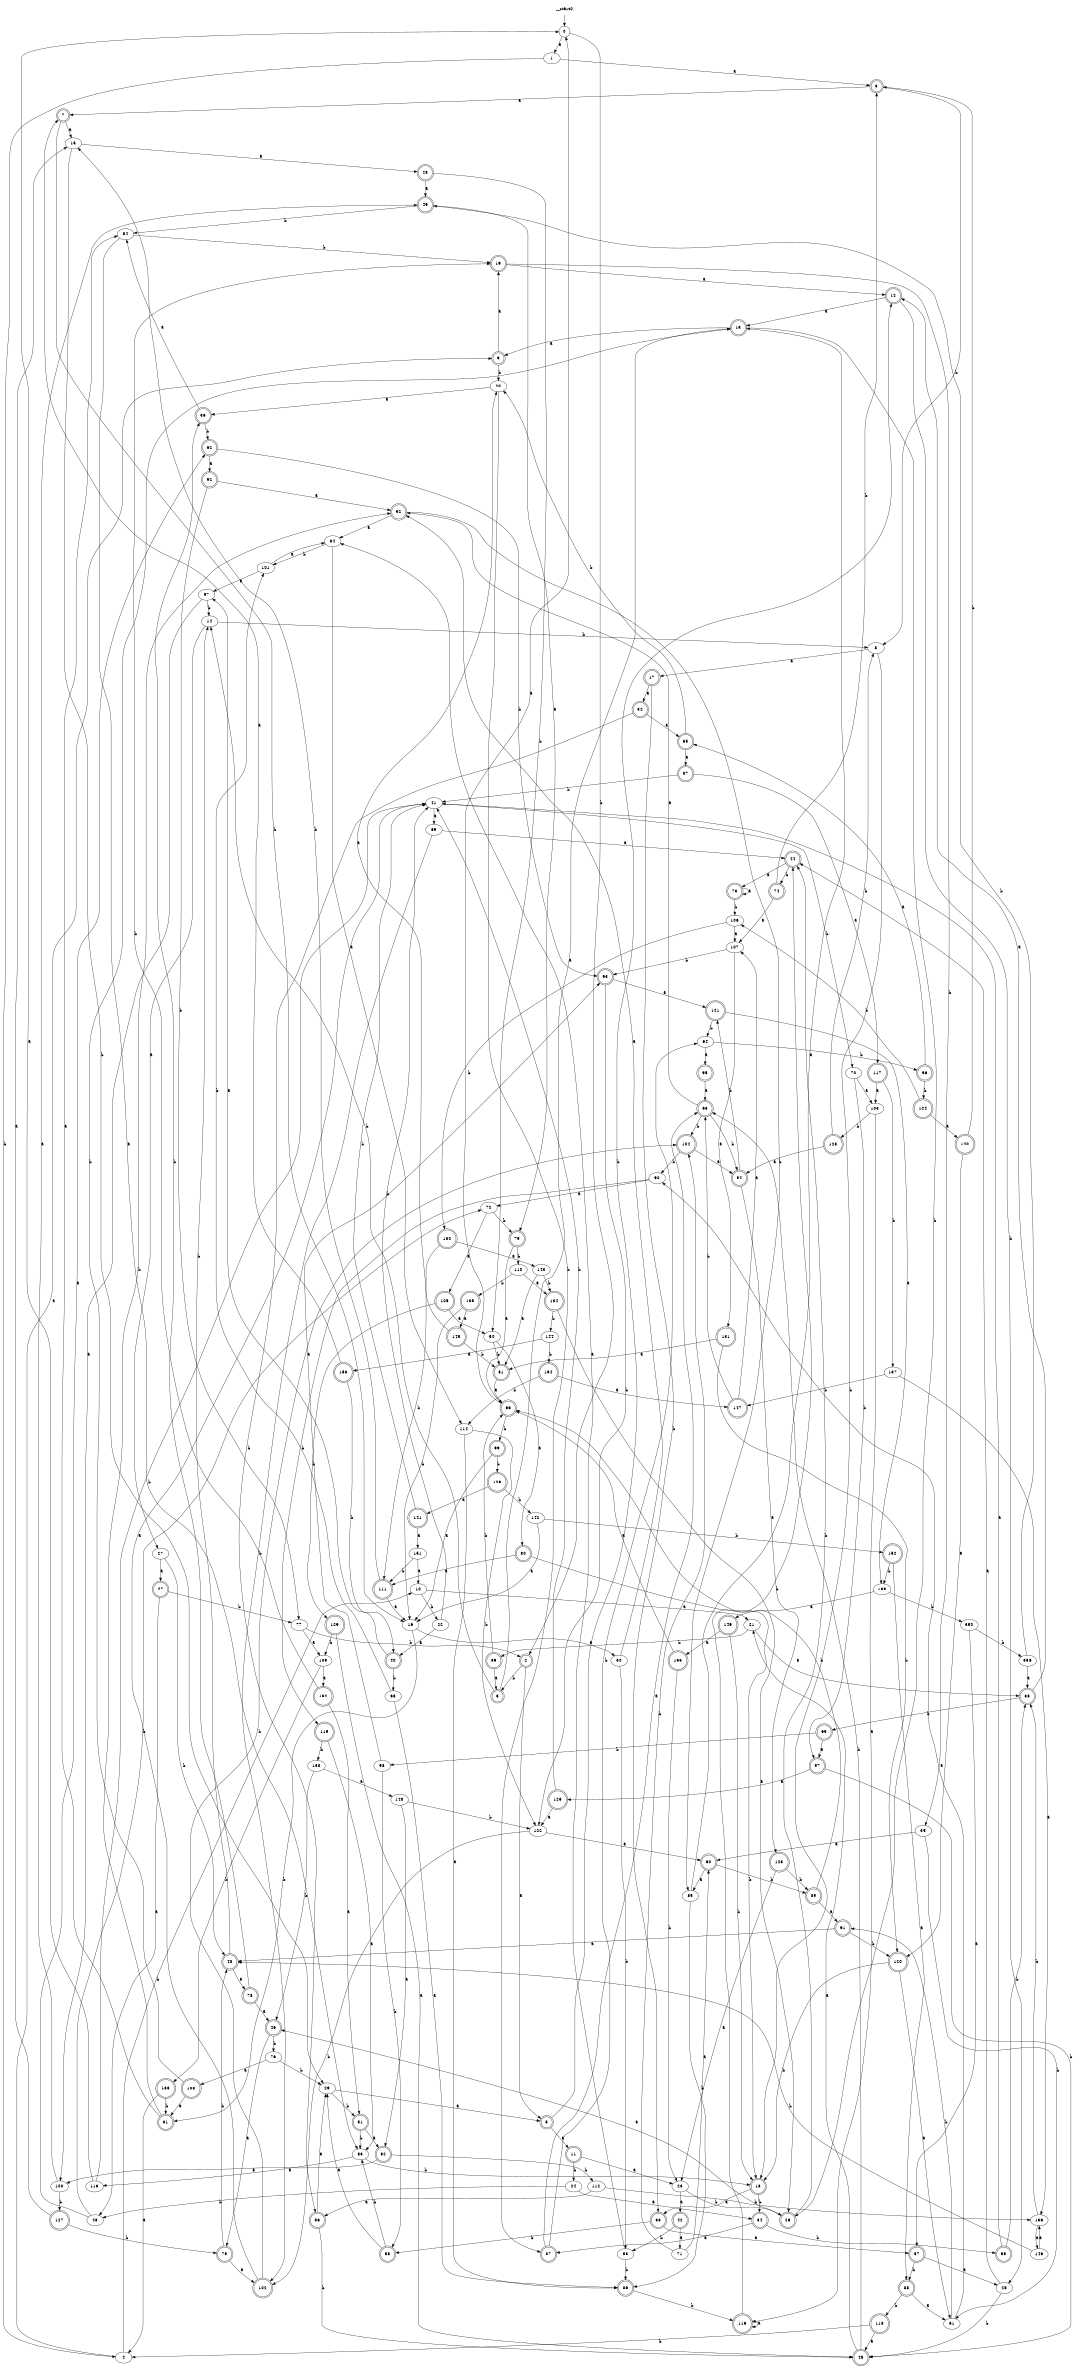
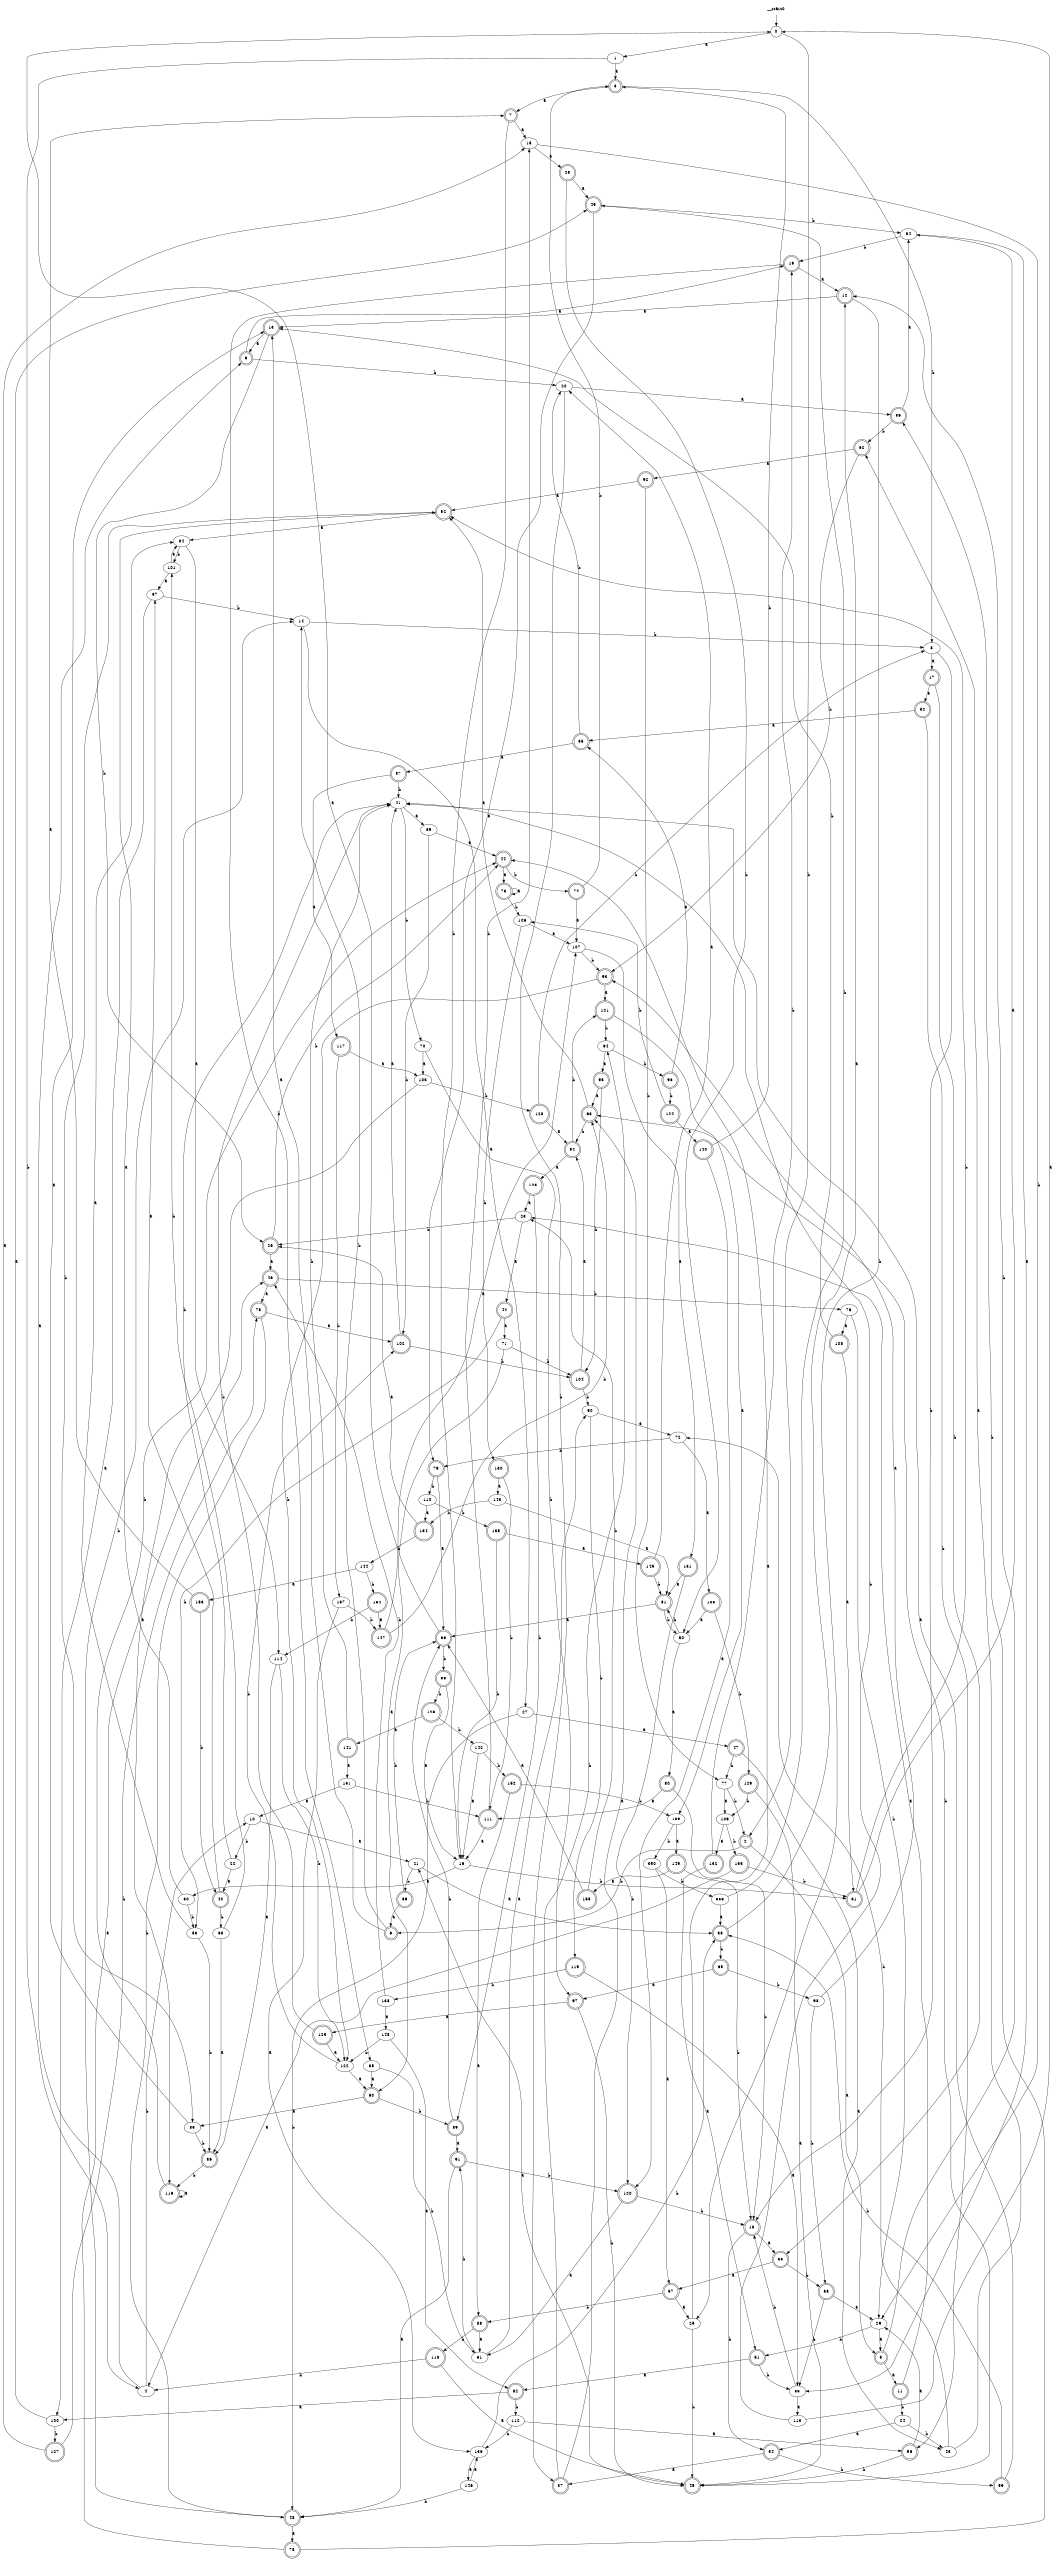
edge "63" -> "104": now "95" -> "104"
edge "81" -> "50": added, label "b"
